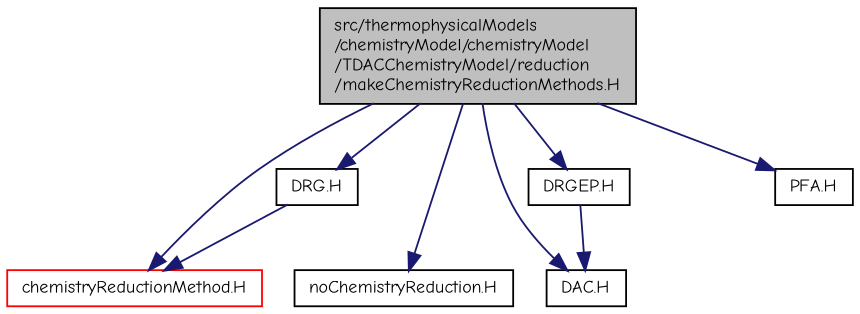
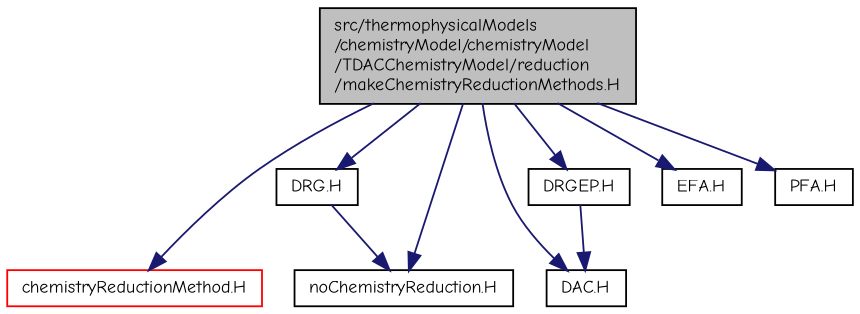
node "EFA.H": added
edge "DRG.H" -> "chemistryReductionMethod.H": now "DRG.H" -> "noChemistryReduction.H"
